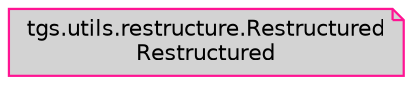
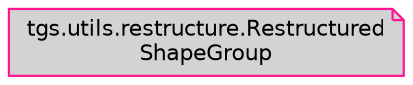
node "tgs.utils.restructure.Restructured Restructured": label "tgs.utils.restructure.Restructured Restructured" -> "tgs.utils.restructure.Restructured ShapeGroup"
